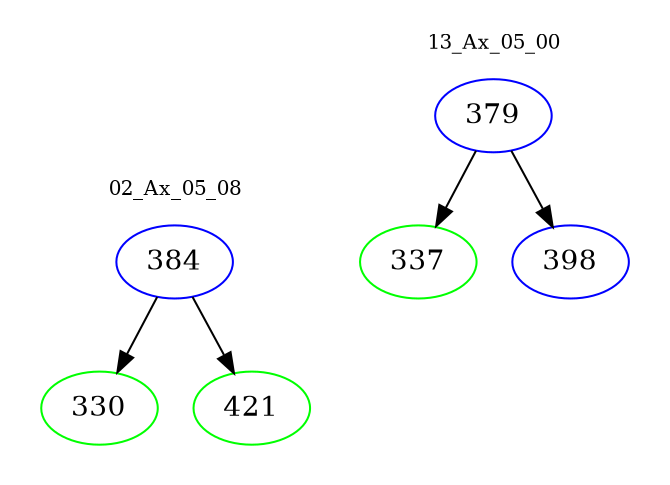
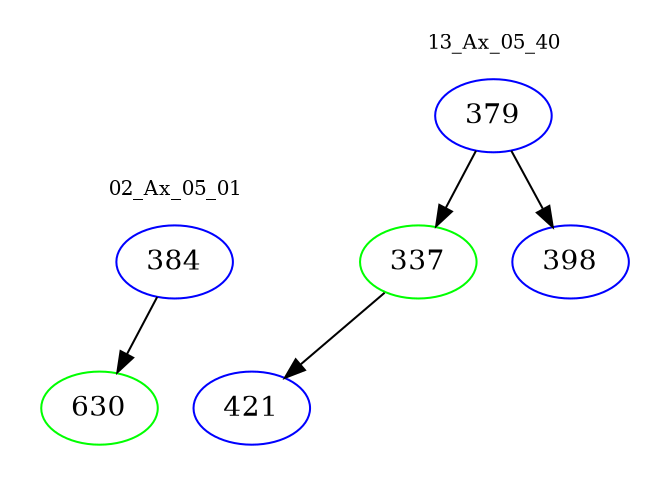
cluster "13_Ax_05_00": label "13_Ax_05_00" -> "13_Ax_05_40"
cluster "02_Ax_05_08": label "02_Ax_05_08" -> "02_Ax_05_01"
edge "384" -> "421": now "337" -> "421"
node "330": label "330" -> "630"
node "421": color green -> blue
